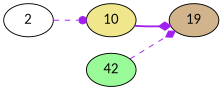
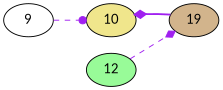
node "2": label "2" -> "9"
edge "10" -> "19": reversed
node "42": label "42" -> "12"
